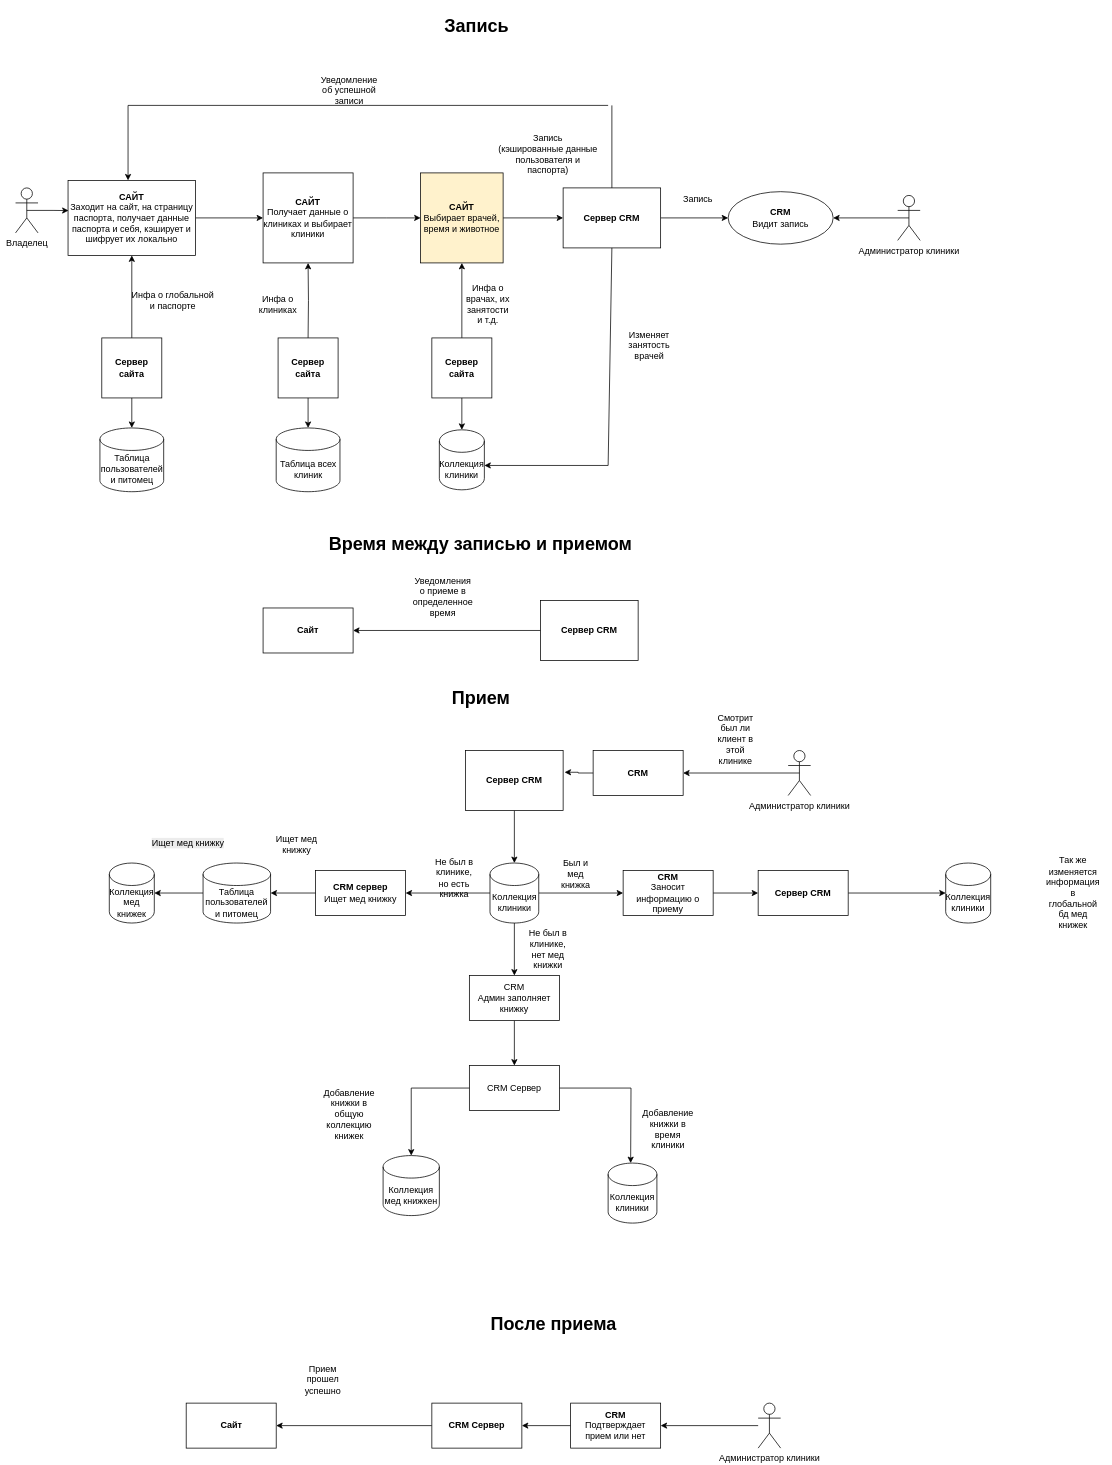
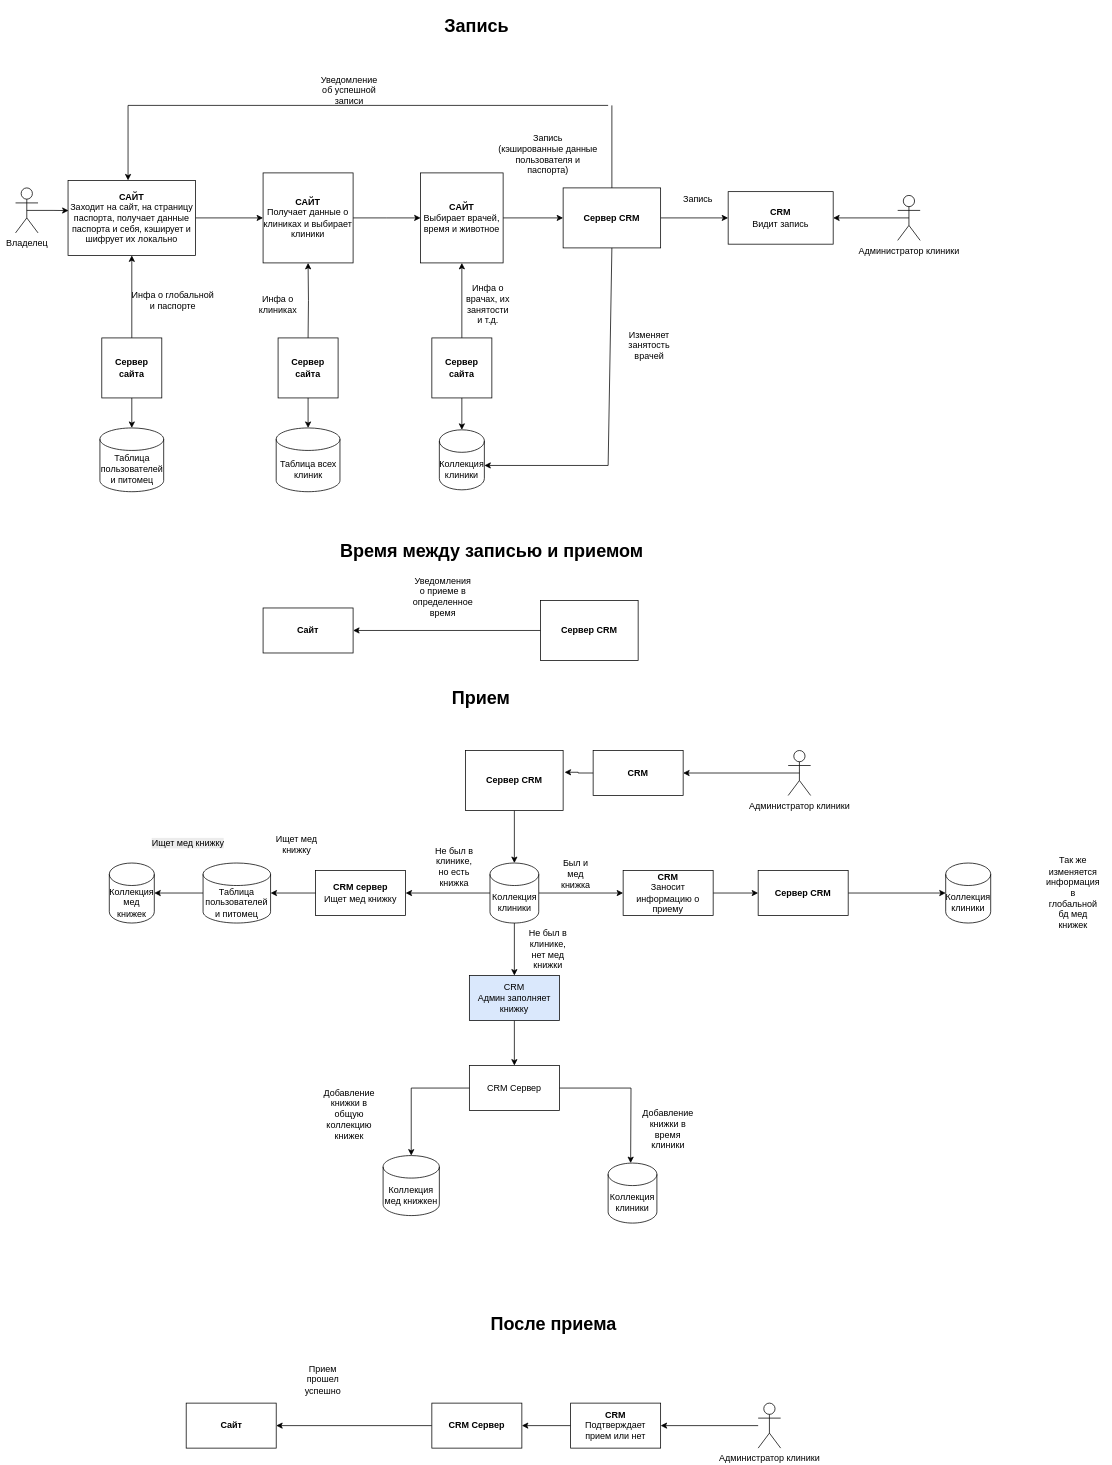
node "САЙТ Выбирает врачей, время и животное": fillcolor #fff2cc -> #ffffff
node "CRM Видит запись": shape ellipse -> rectangle
node "Время между записью и приемом": moved (480, 544) -> (492, 552)
node "Смотрит был ли клиент в этой клинике": removed
node "Не был в клинике, но есть книжка": moved (454, 878) -> (454, 867)
node "CRM Админ заполняет книжку": fillcolor #ffffff -> #dae8fc
